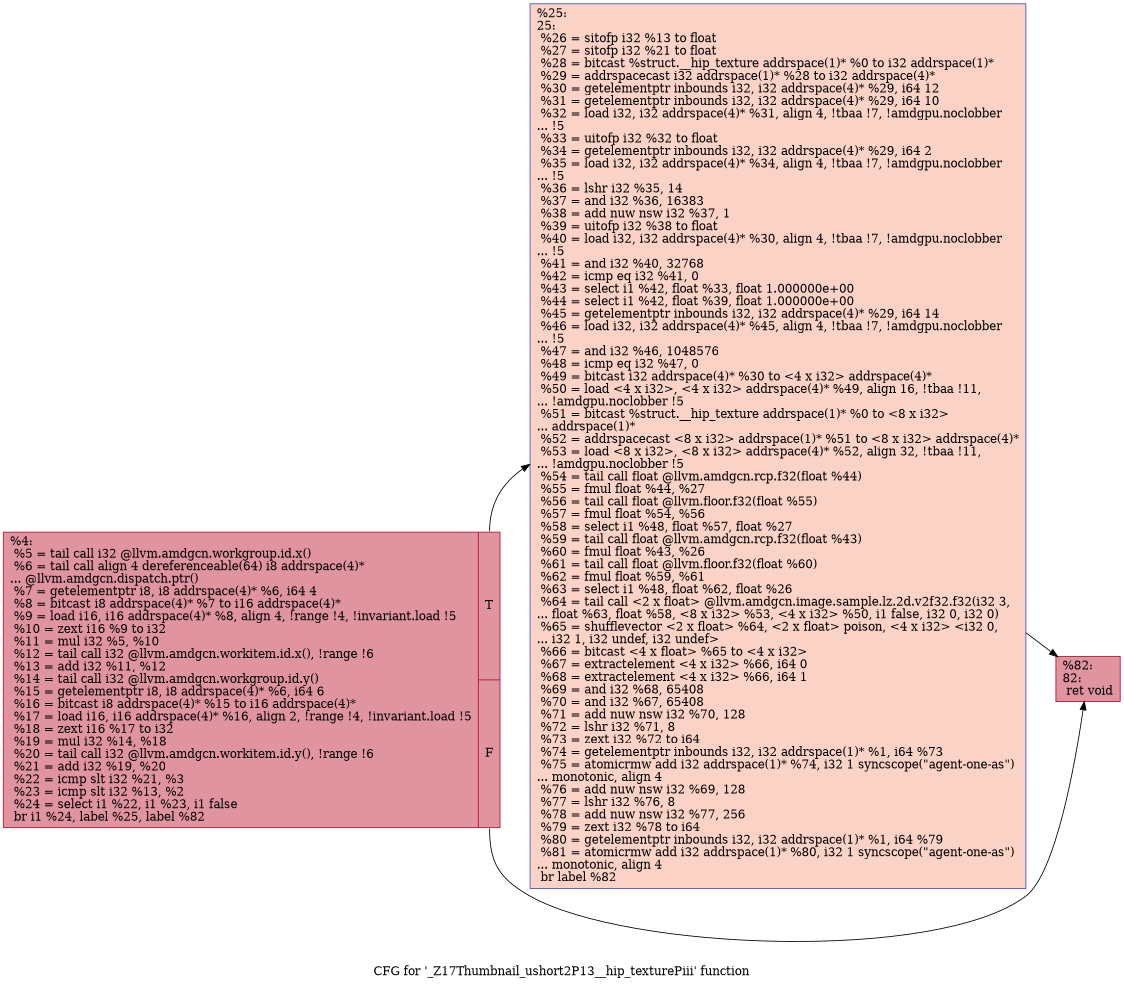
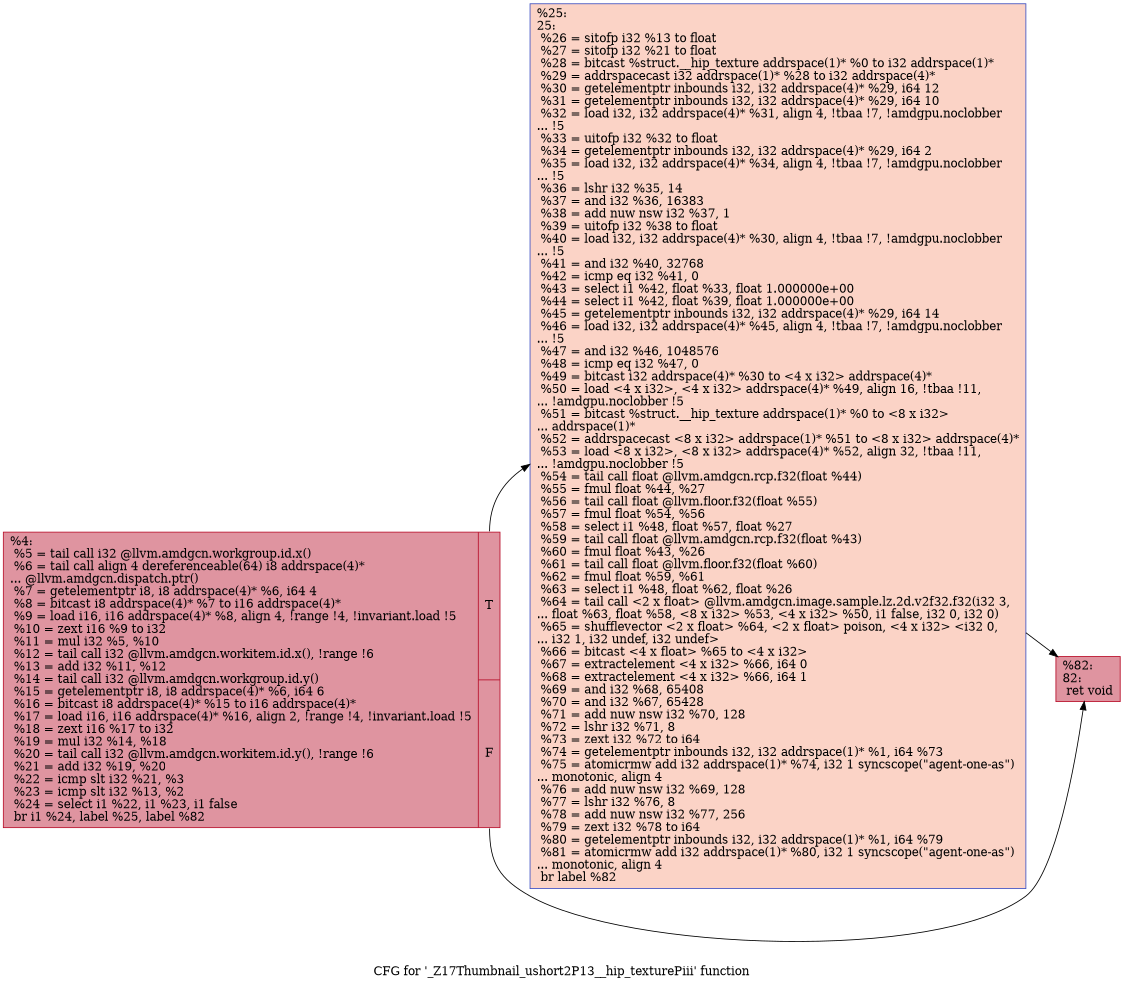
node "%25:": text "%70 = and i32 %67, 65408" -> "%70 = and i32 %67, 65428"
